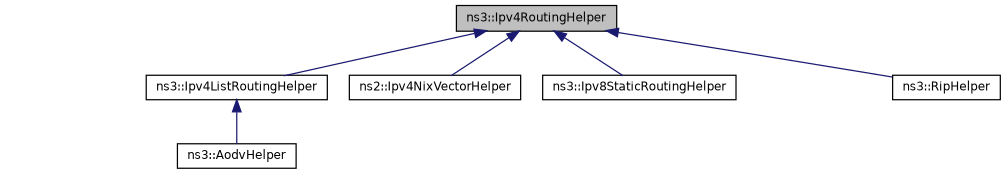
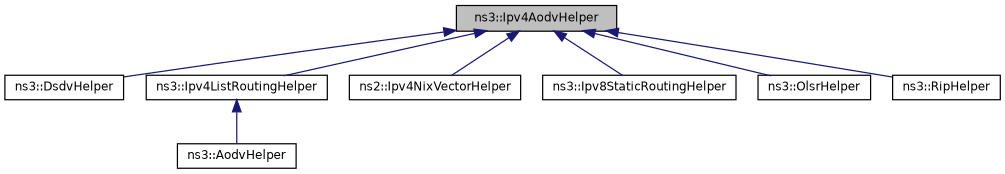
node "ns3::Ipv4RoutingHelper": label "ns3::Ipv4RoutingHelper" -> "ns3::Ipv4AodvHelper"
node "ns3::DsdvHelper": added
node "ns3::OlsrHelper": added
